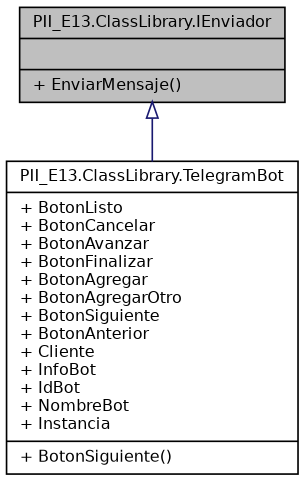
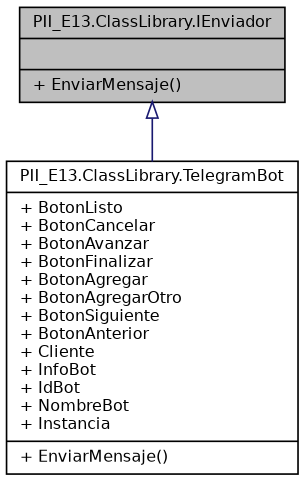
node "PII_E13.ClassLibrary.TelegramBot": text "+ BotonSiguiente()" -> "+ EnviarMensaje()"
